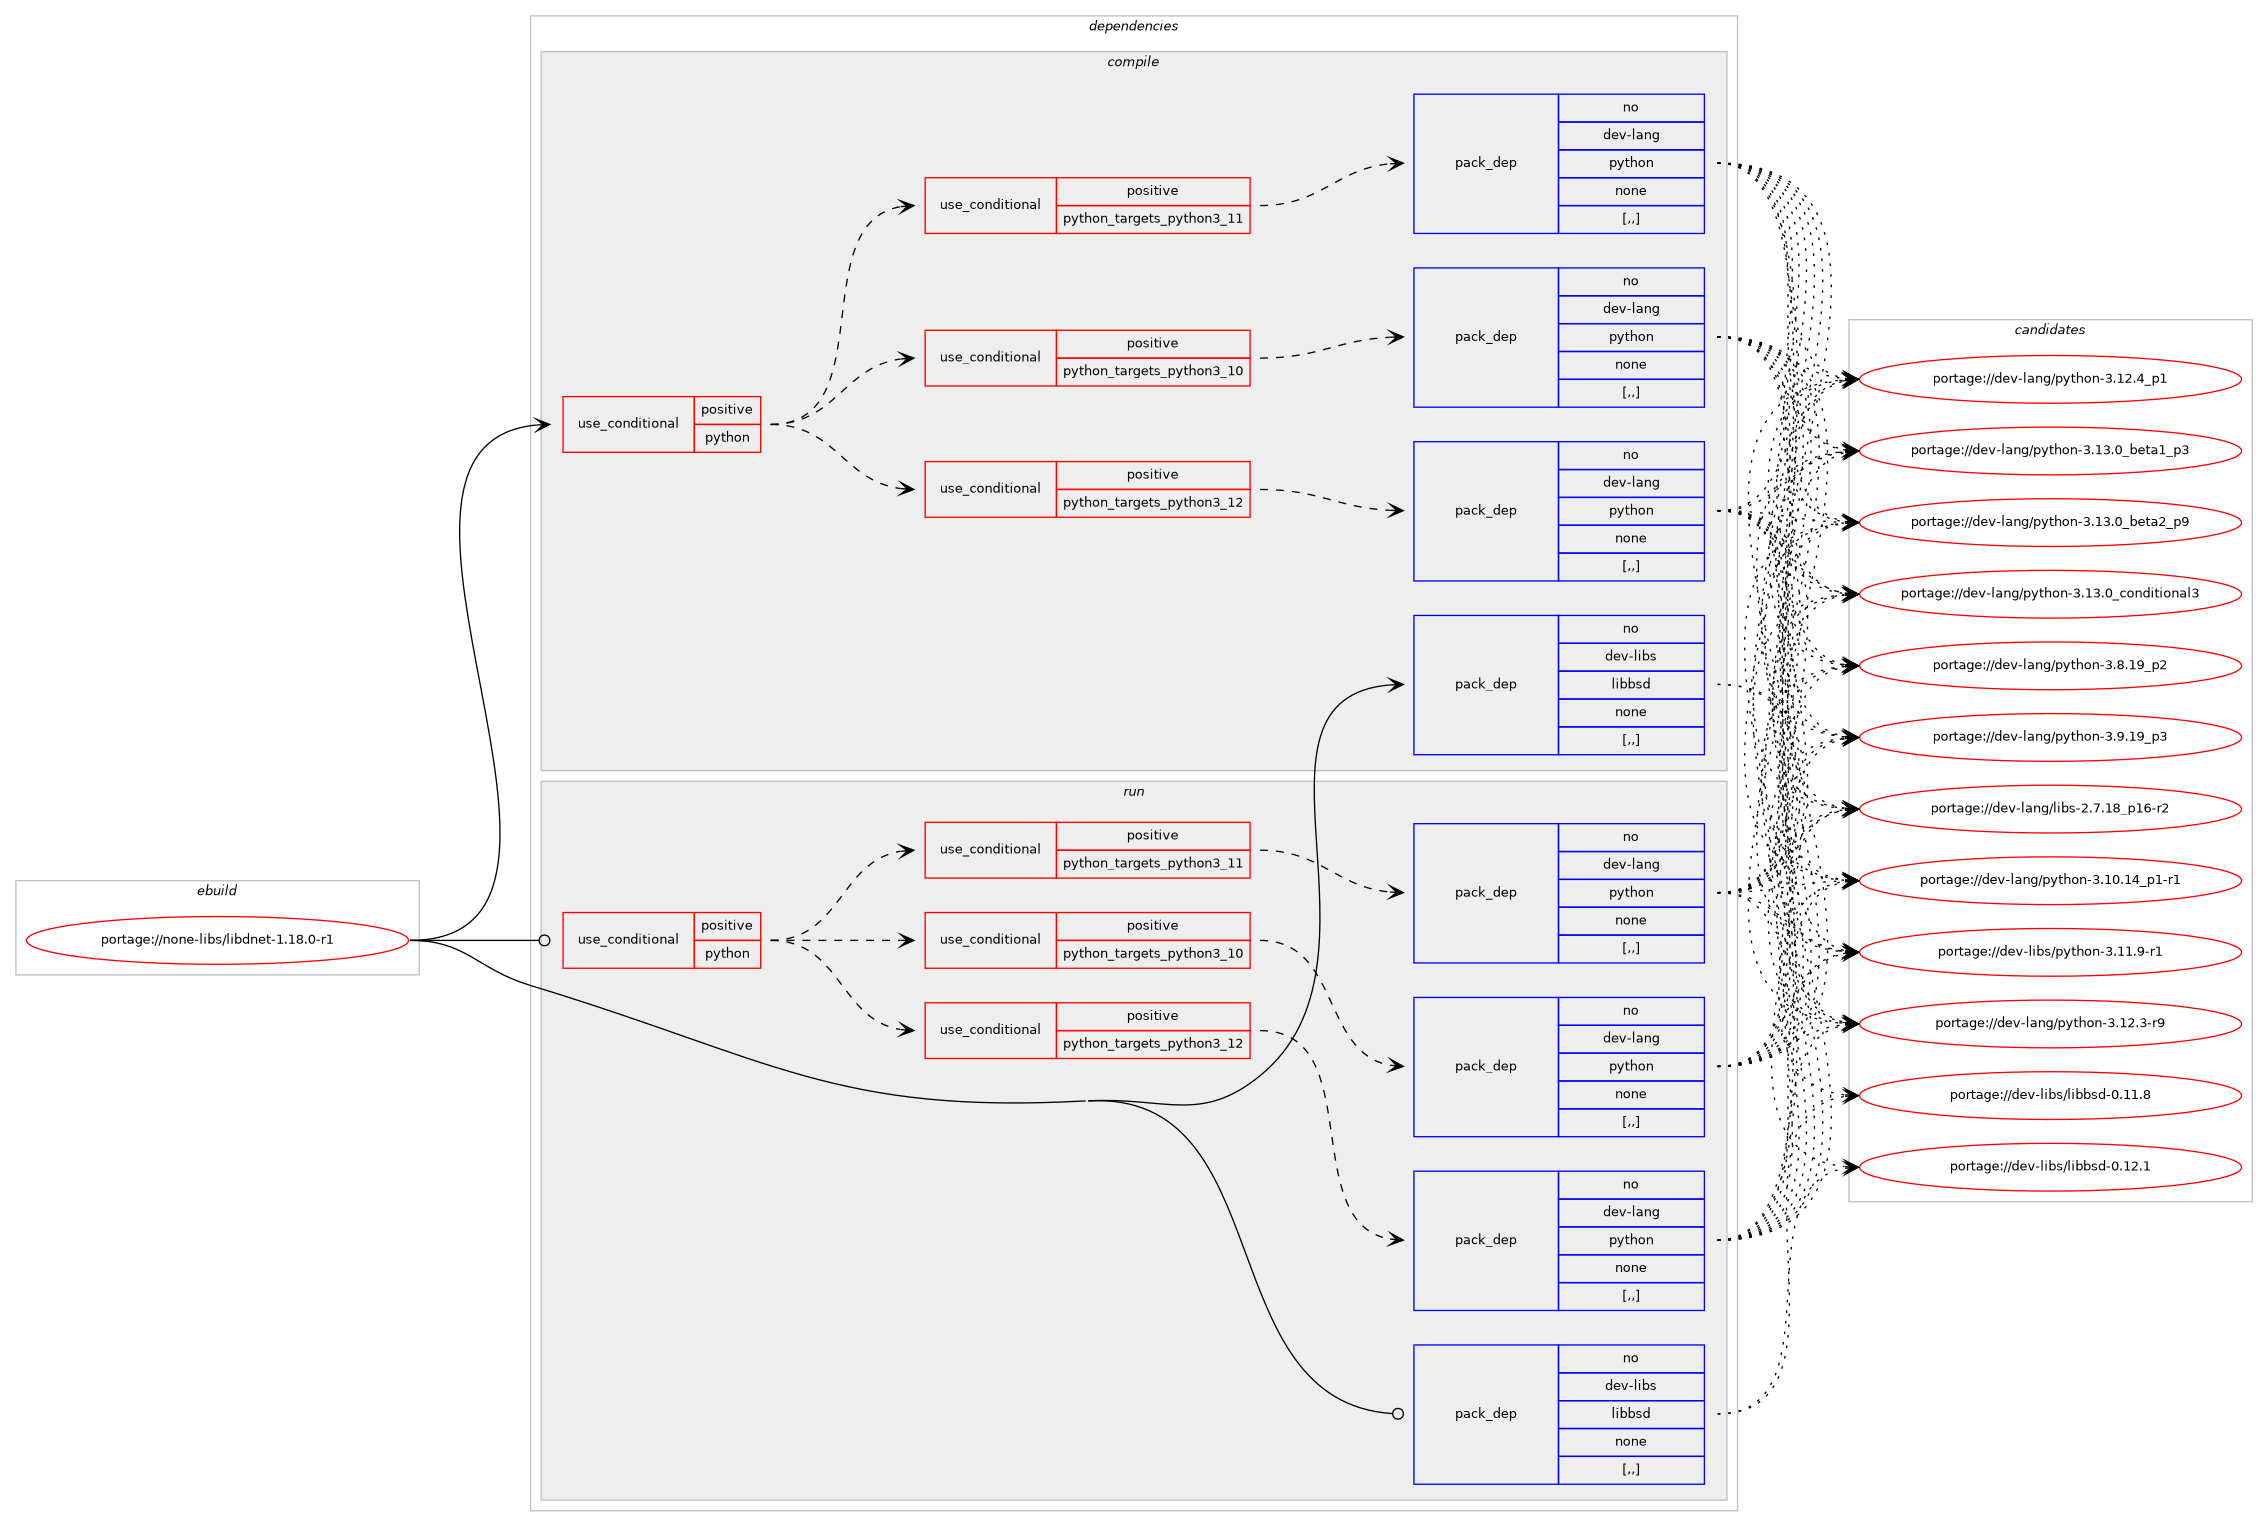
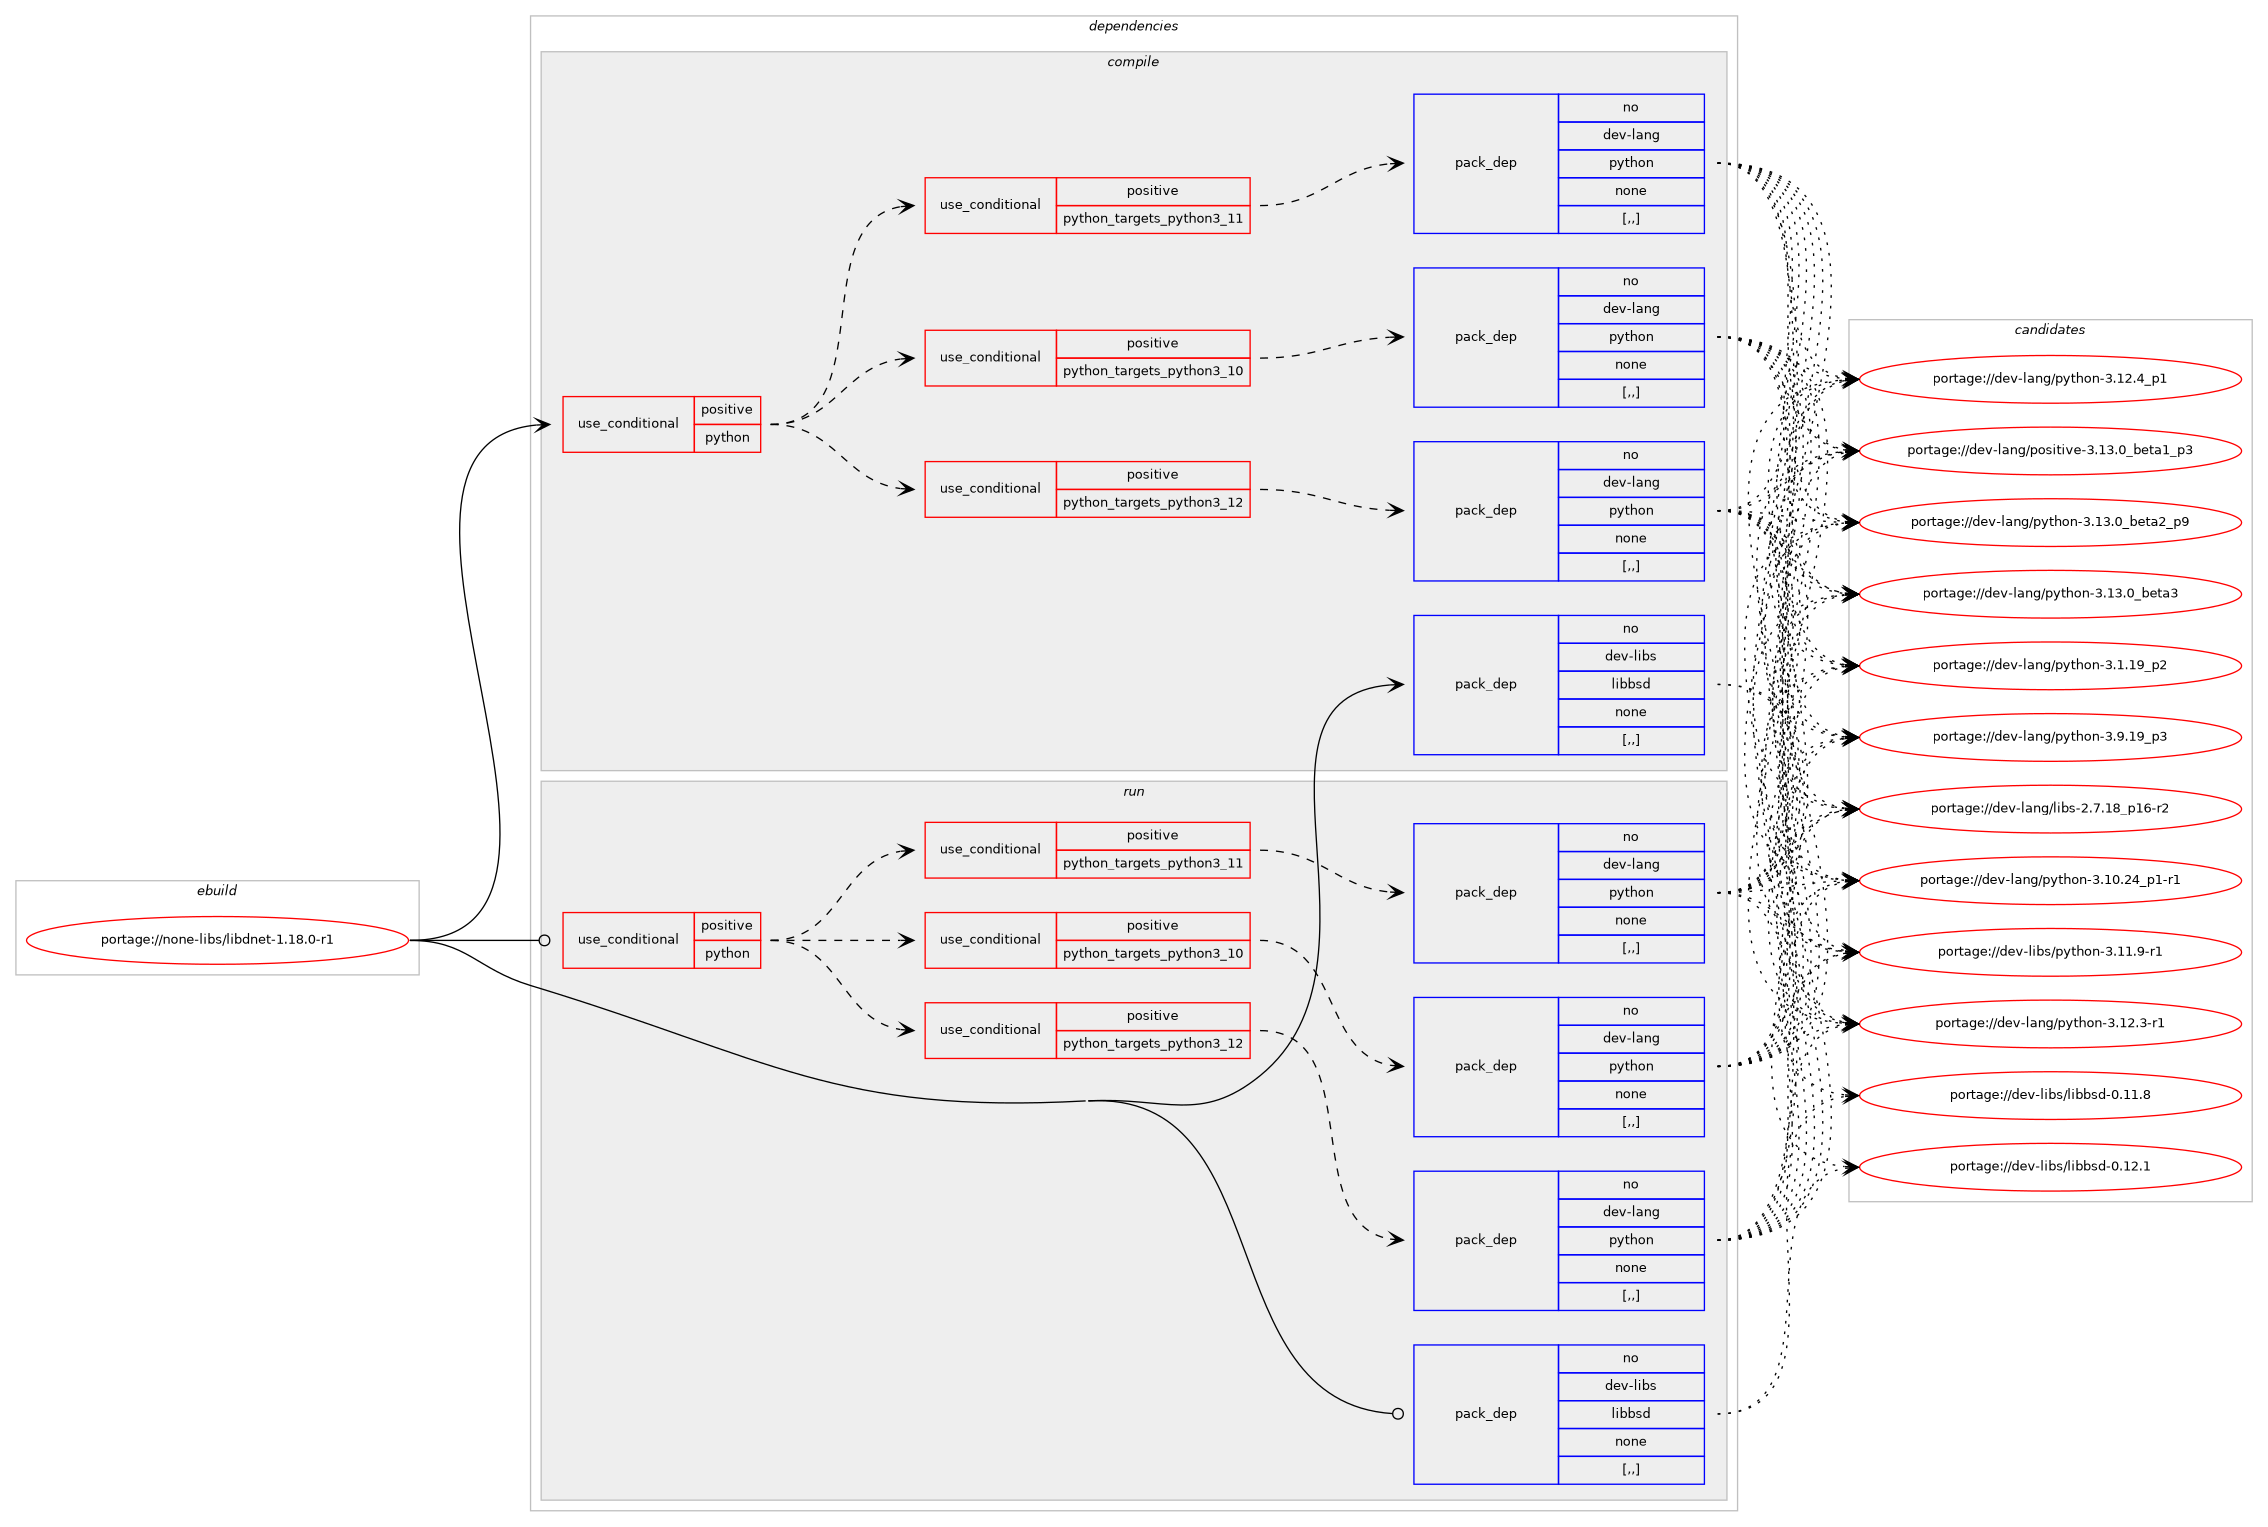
node "portage://dev-lang/python-3.13.0_beta1_p3": label "portage://dev-lang/python-3.13.0_beta1_p3" -> "portage://dev-lang/positive-3.13.0_beta1_p3"
node "portage://dev-lang/python-3.13.0_conditional3": label "portage://dev-lang/python-3.13.0_conditional3" -> "portage://dev-lang/python-3.13.0_beta3"
node "portage://dev-lang/python-3.8.19_p2": label "portage://dev-lang/python-3.8.19_p2" -> "portage://dev-lang/python-3.1.19_p2"
node "portage://dev-lang/python-3.10.14_p1-r1": label "portage://dev-lang/python-3.10.14_p1-r1" -> "portage://dev-lang/python-3.10.24_p1-r1"
node "portage://dev-lang/python-3.12.3-r9": label "portage://dev-lang/python-3.12.3-r9" -> "portage://dev-lang/python-3.12.3-r1"
